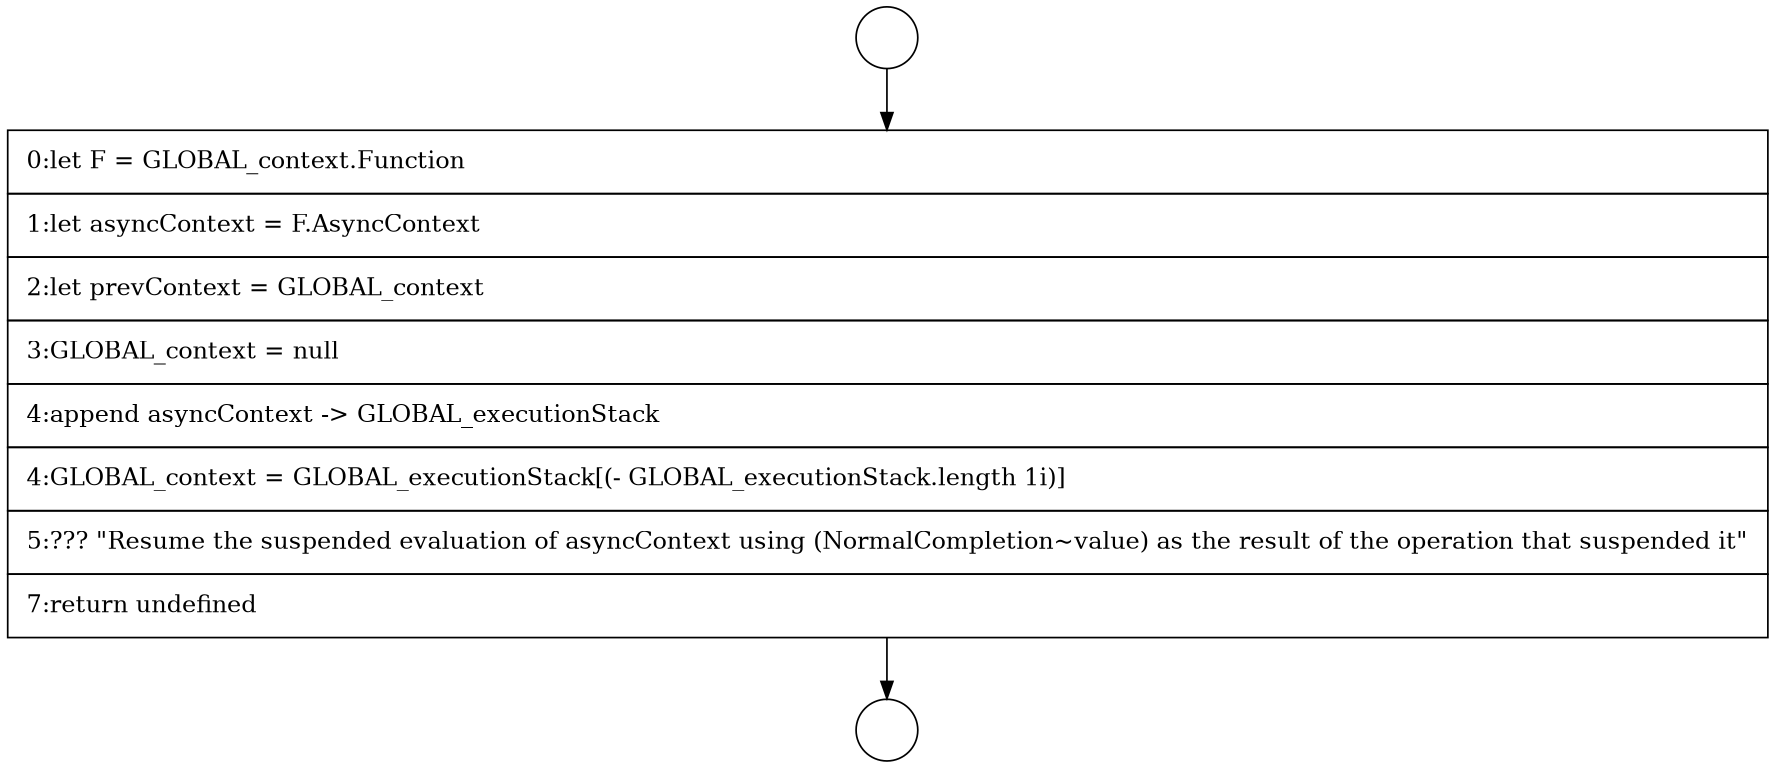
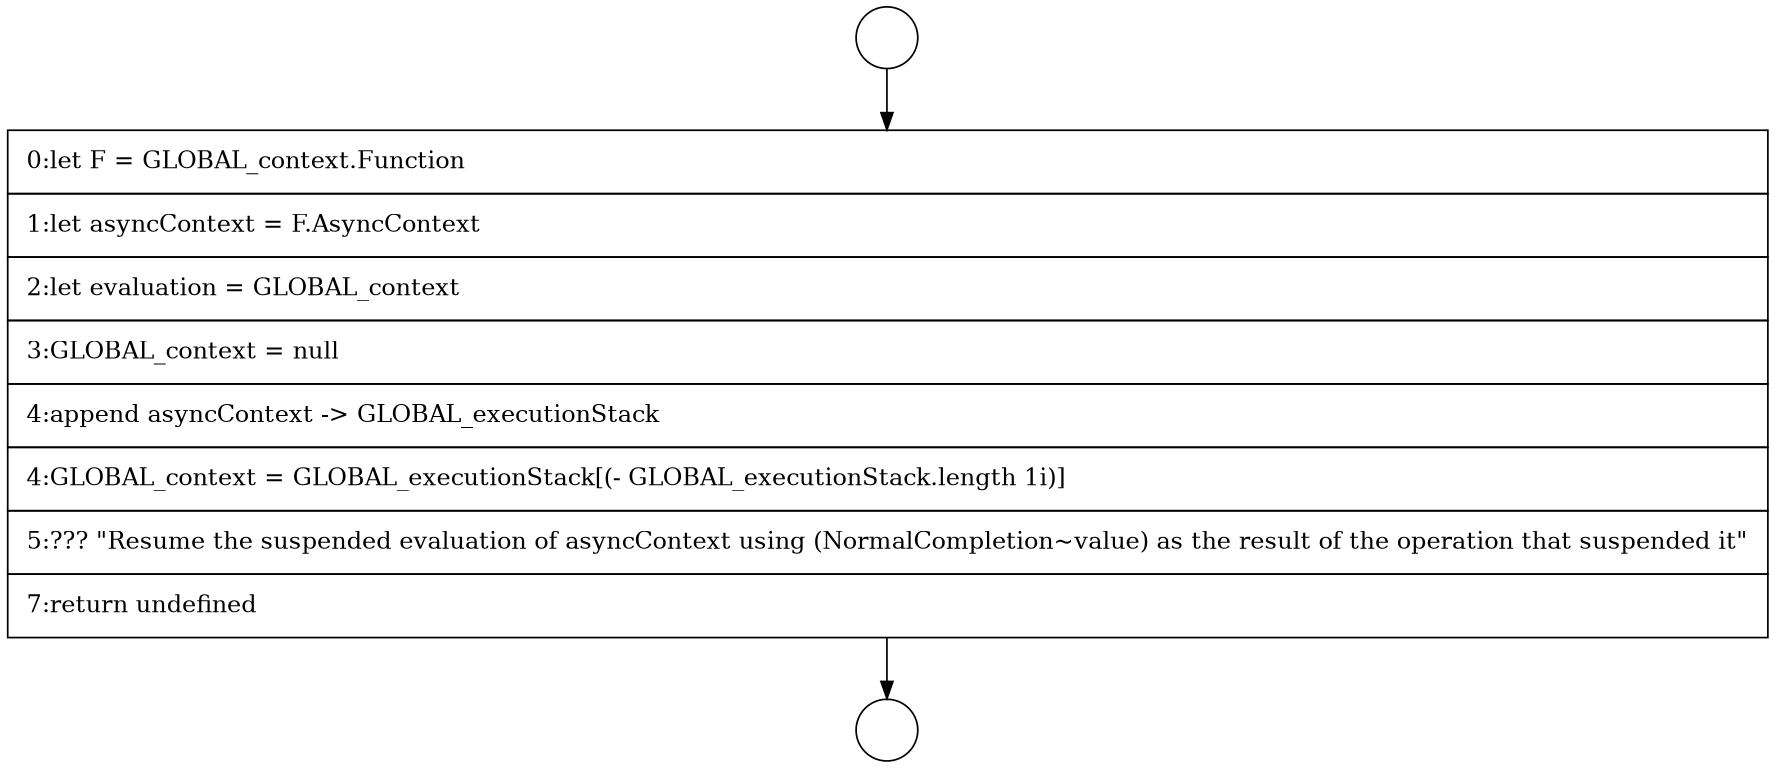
node "0:let F = GLOBAL_context.Function": text "2:let prevContext = GLOBAL_context" -> "2:let evaluation = GLOBAL_context"
